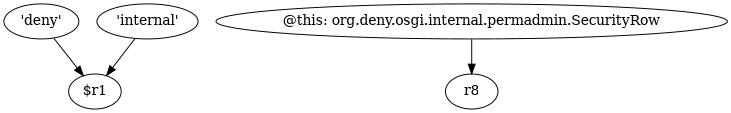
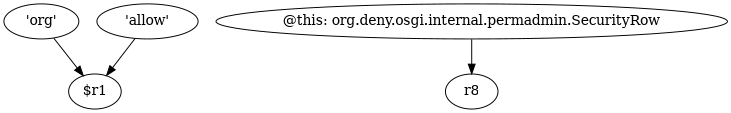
node "'deny'": label "'deny'" -> "'org'"
node "'internal'": label "'internal'" -> "'allow'"
